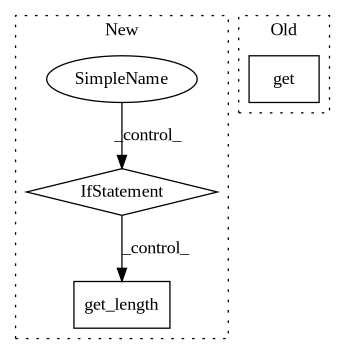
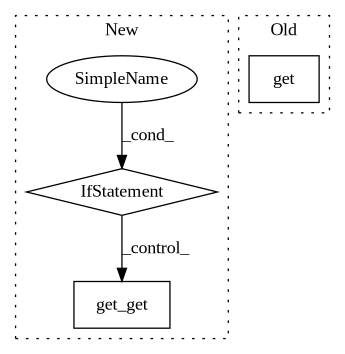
edge "SimpleName" -> "IfStatement": label "_control_" -> "_cond_"
node "get_length": label "get_length" -> "get_get"
